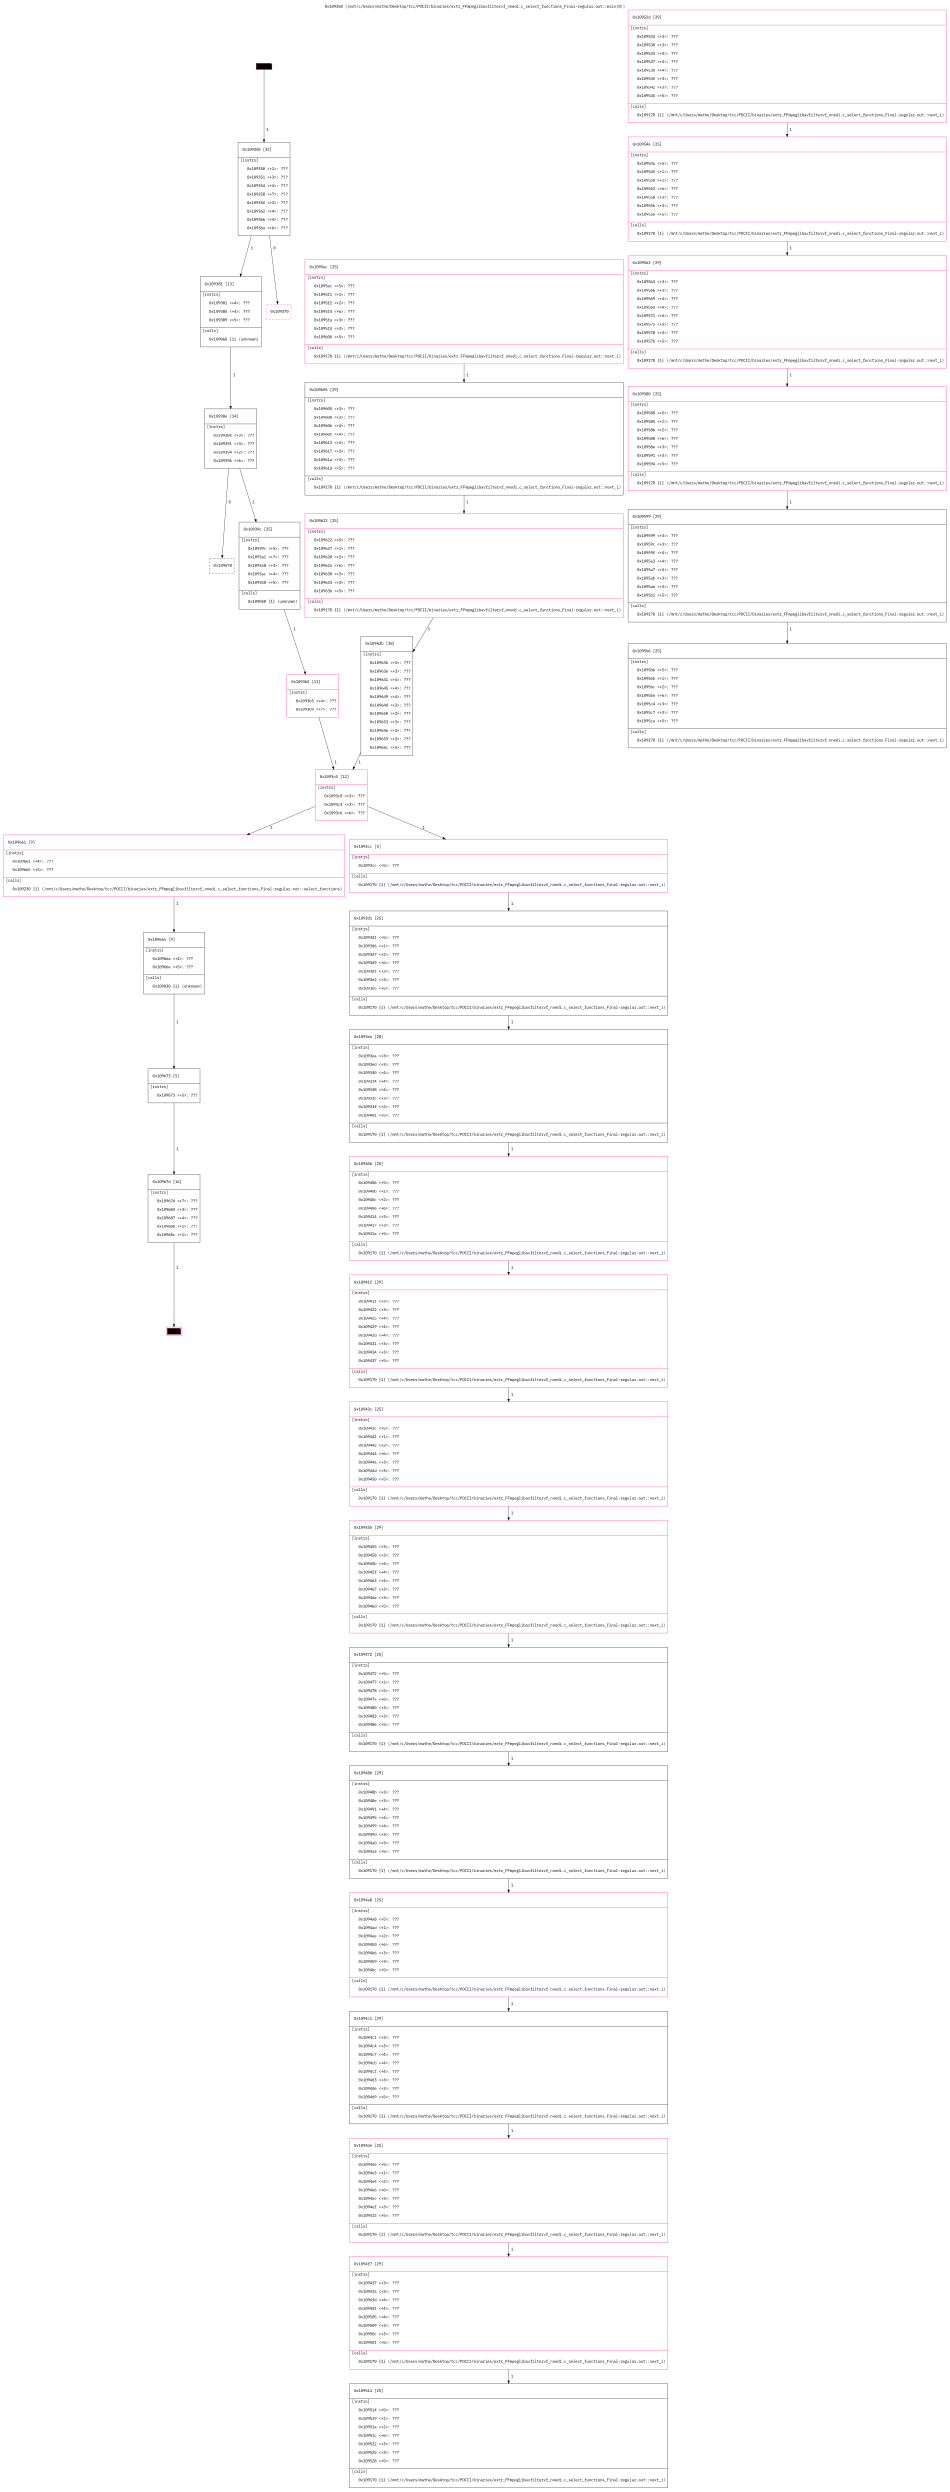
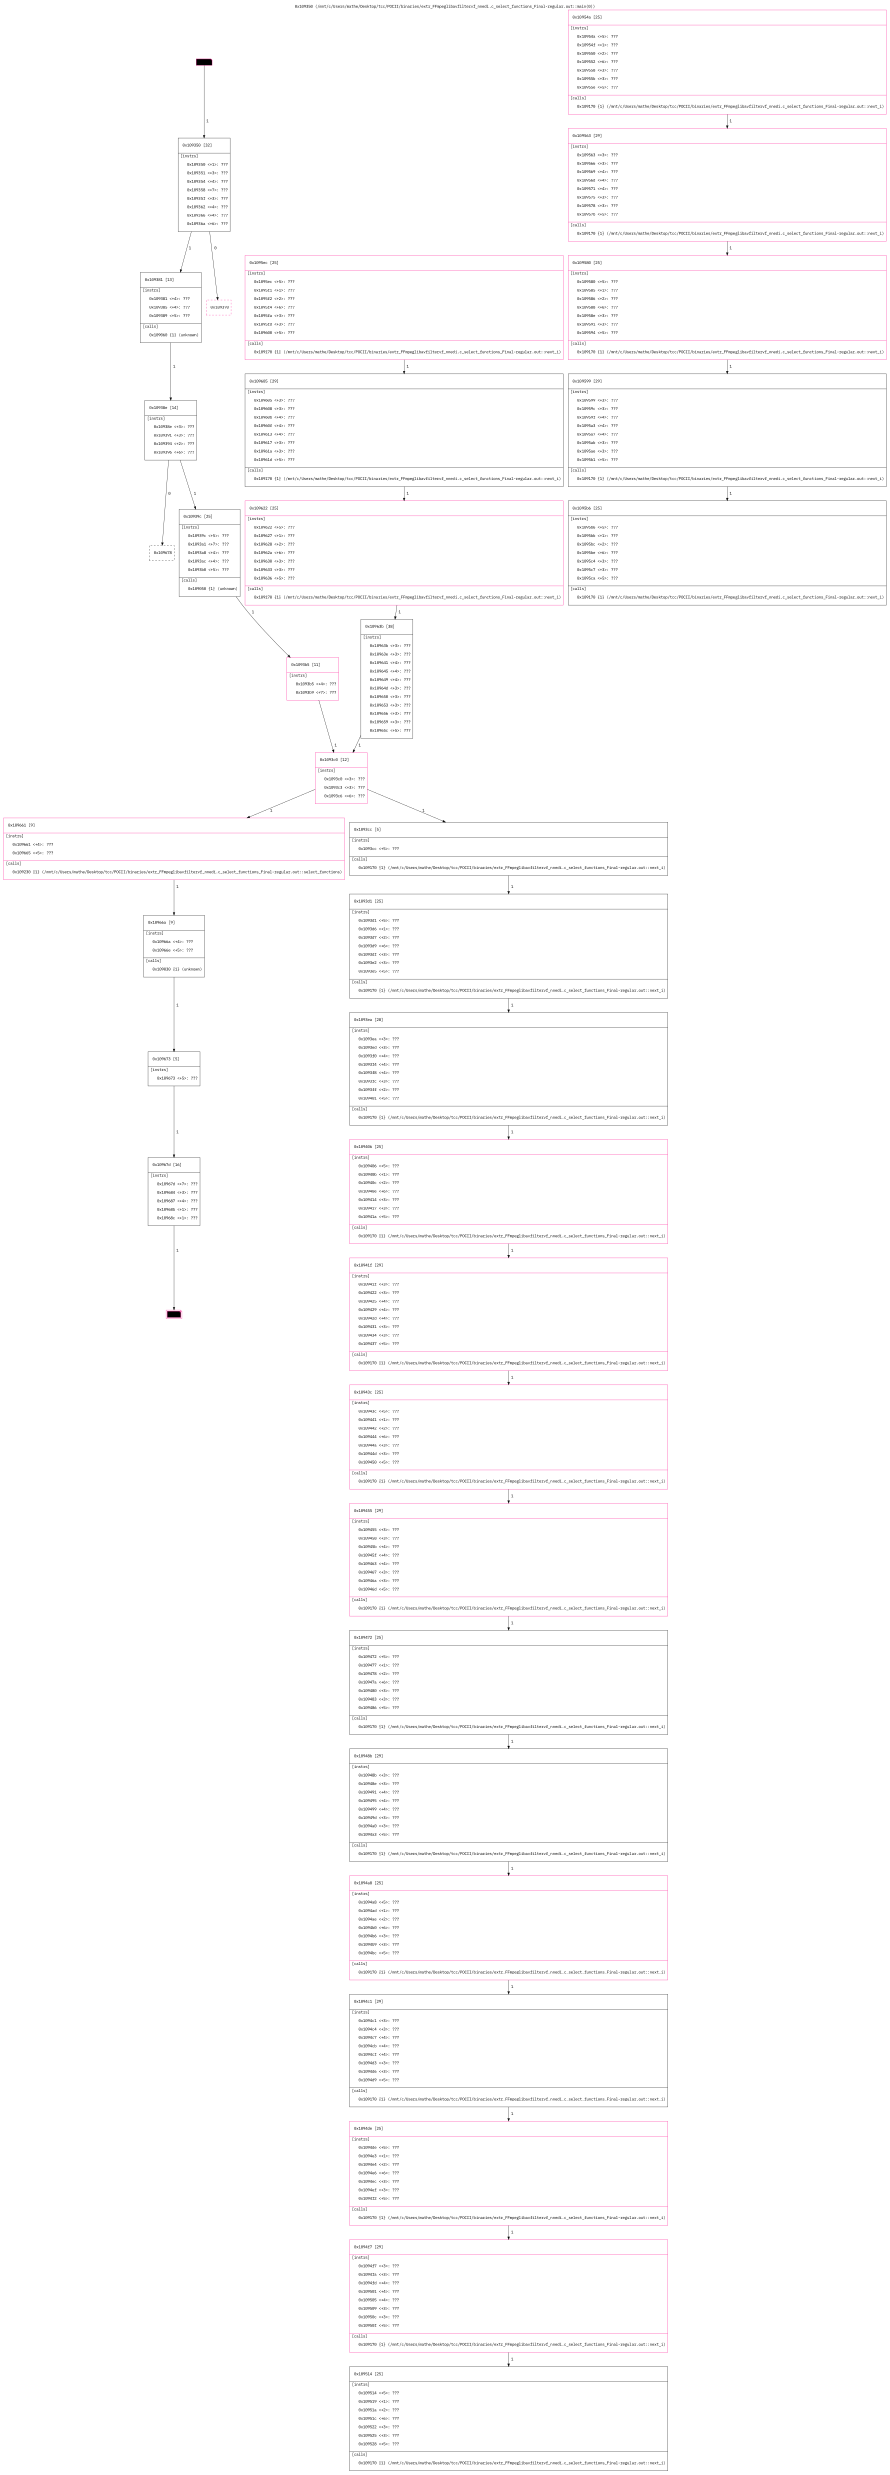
node "0x10952d [29]": removed
node "0x1093cc [5]": color deeppink -> black
